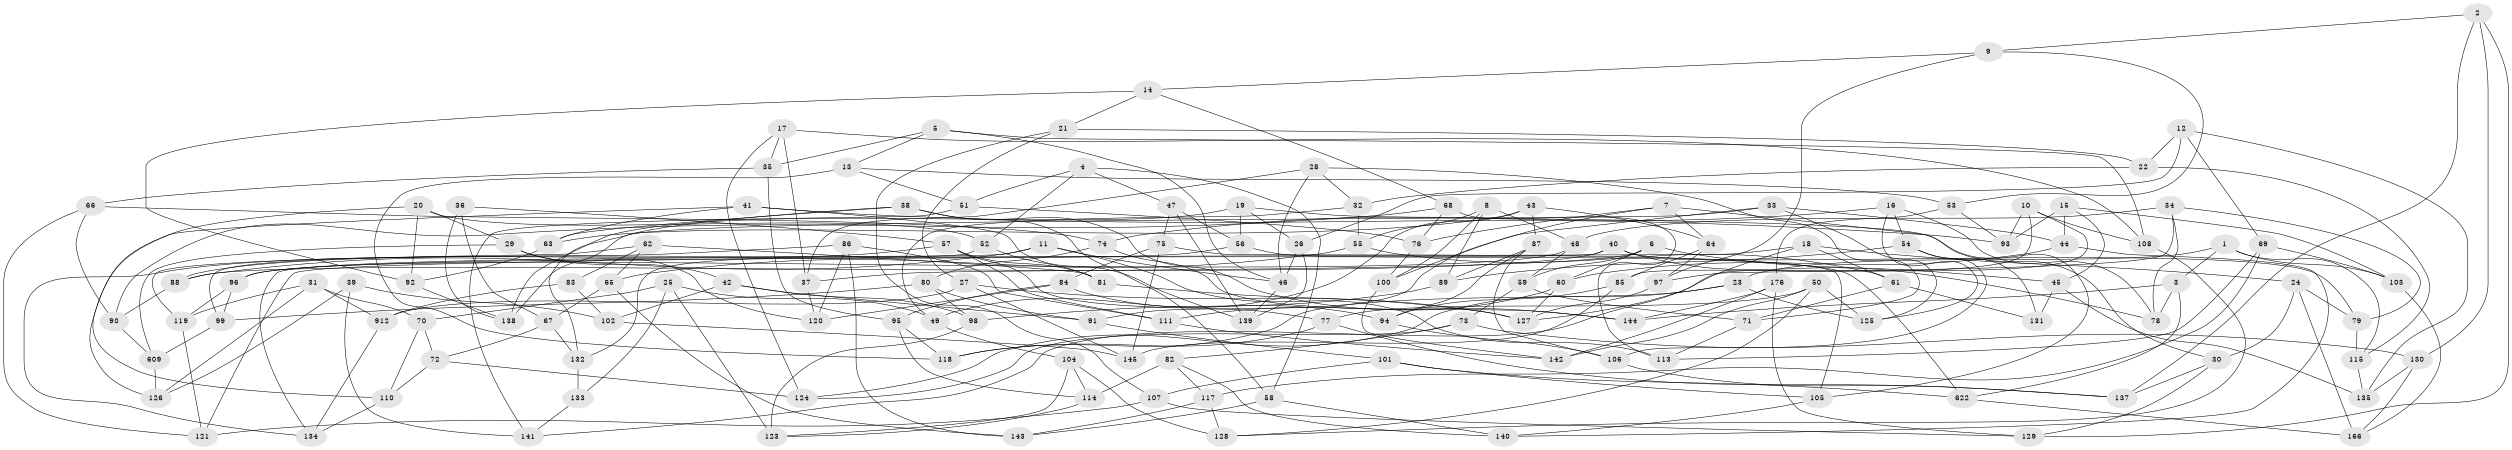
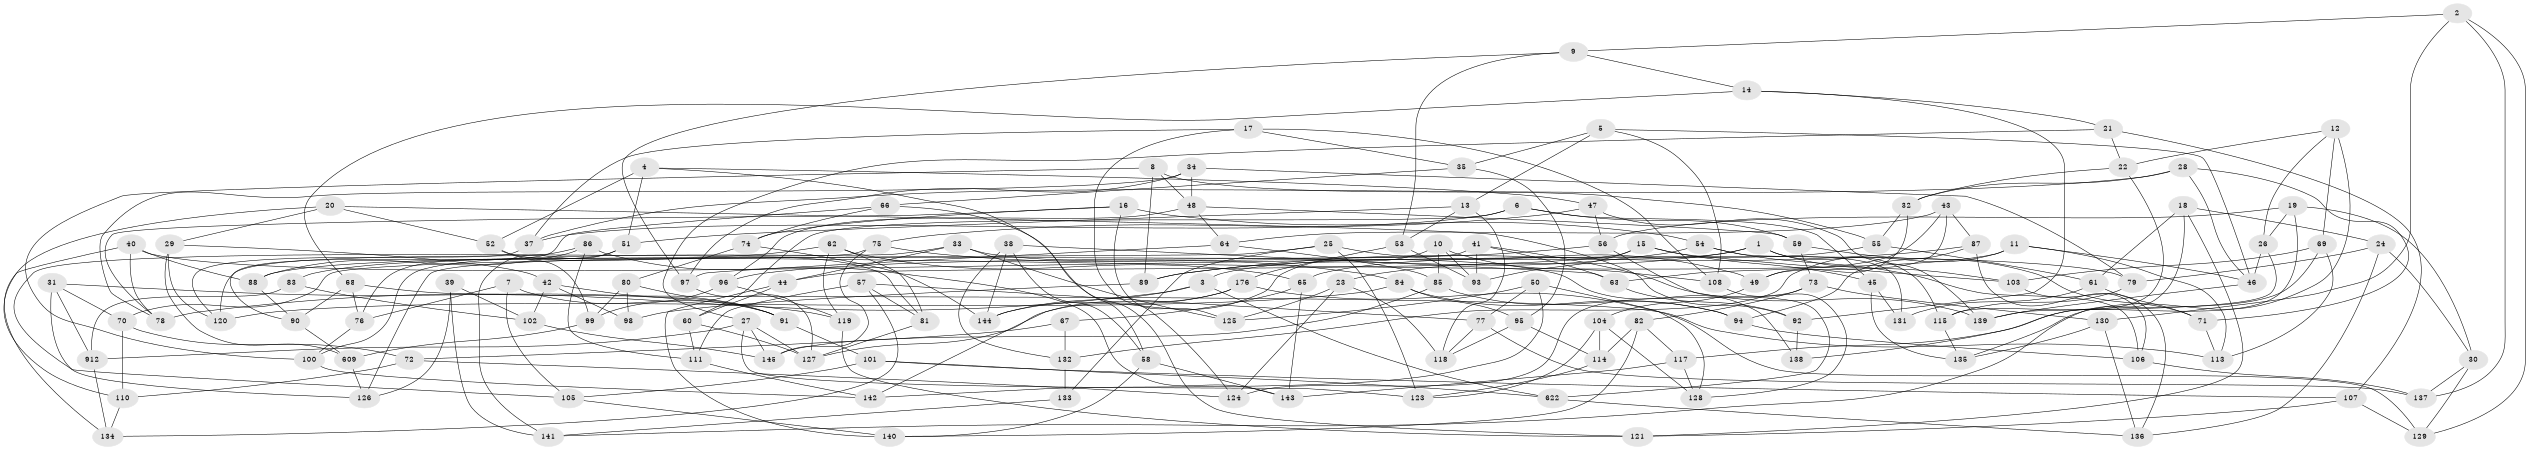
node "36": removed
edge "7" -- "64": now "48" -- "64"
edge "98" -- "123": now "27" -- "123"
node "166": label "166" -> "136"
